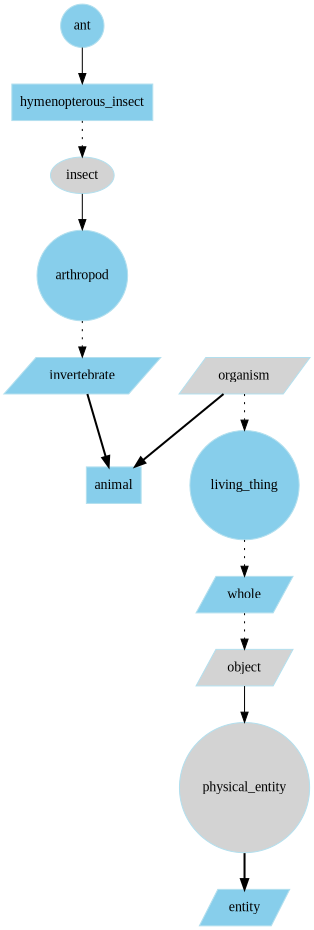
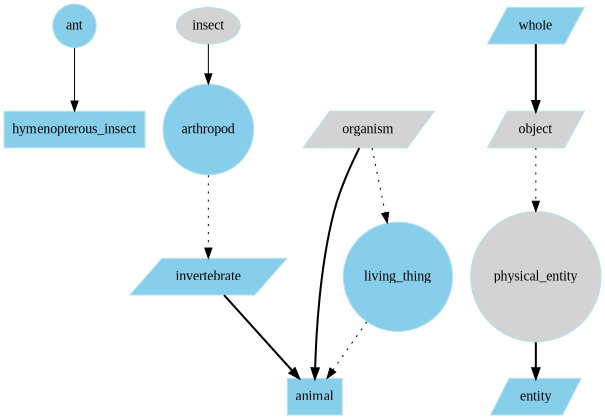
edge "hymenopterous_insect" -> "insect": removed
edge "living_thing" -> "whole": now "living_thing" -> "animal"
edge "whole" -> "object": style dotted -> bold
edge "object" -> "physical_entity": style solid -> dotted
